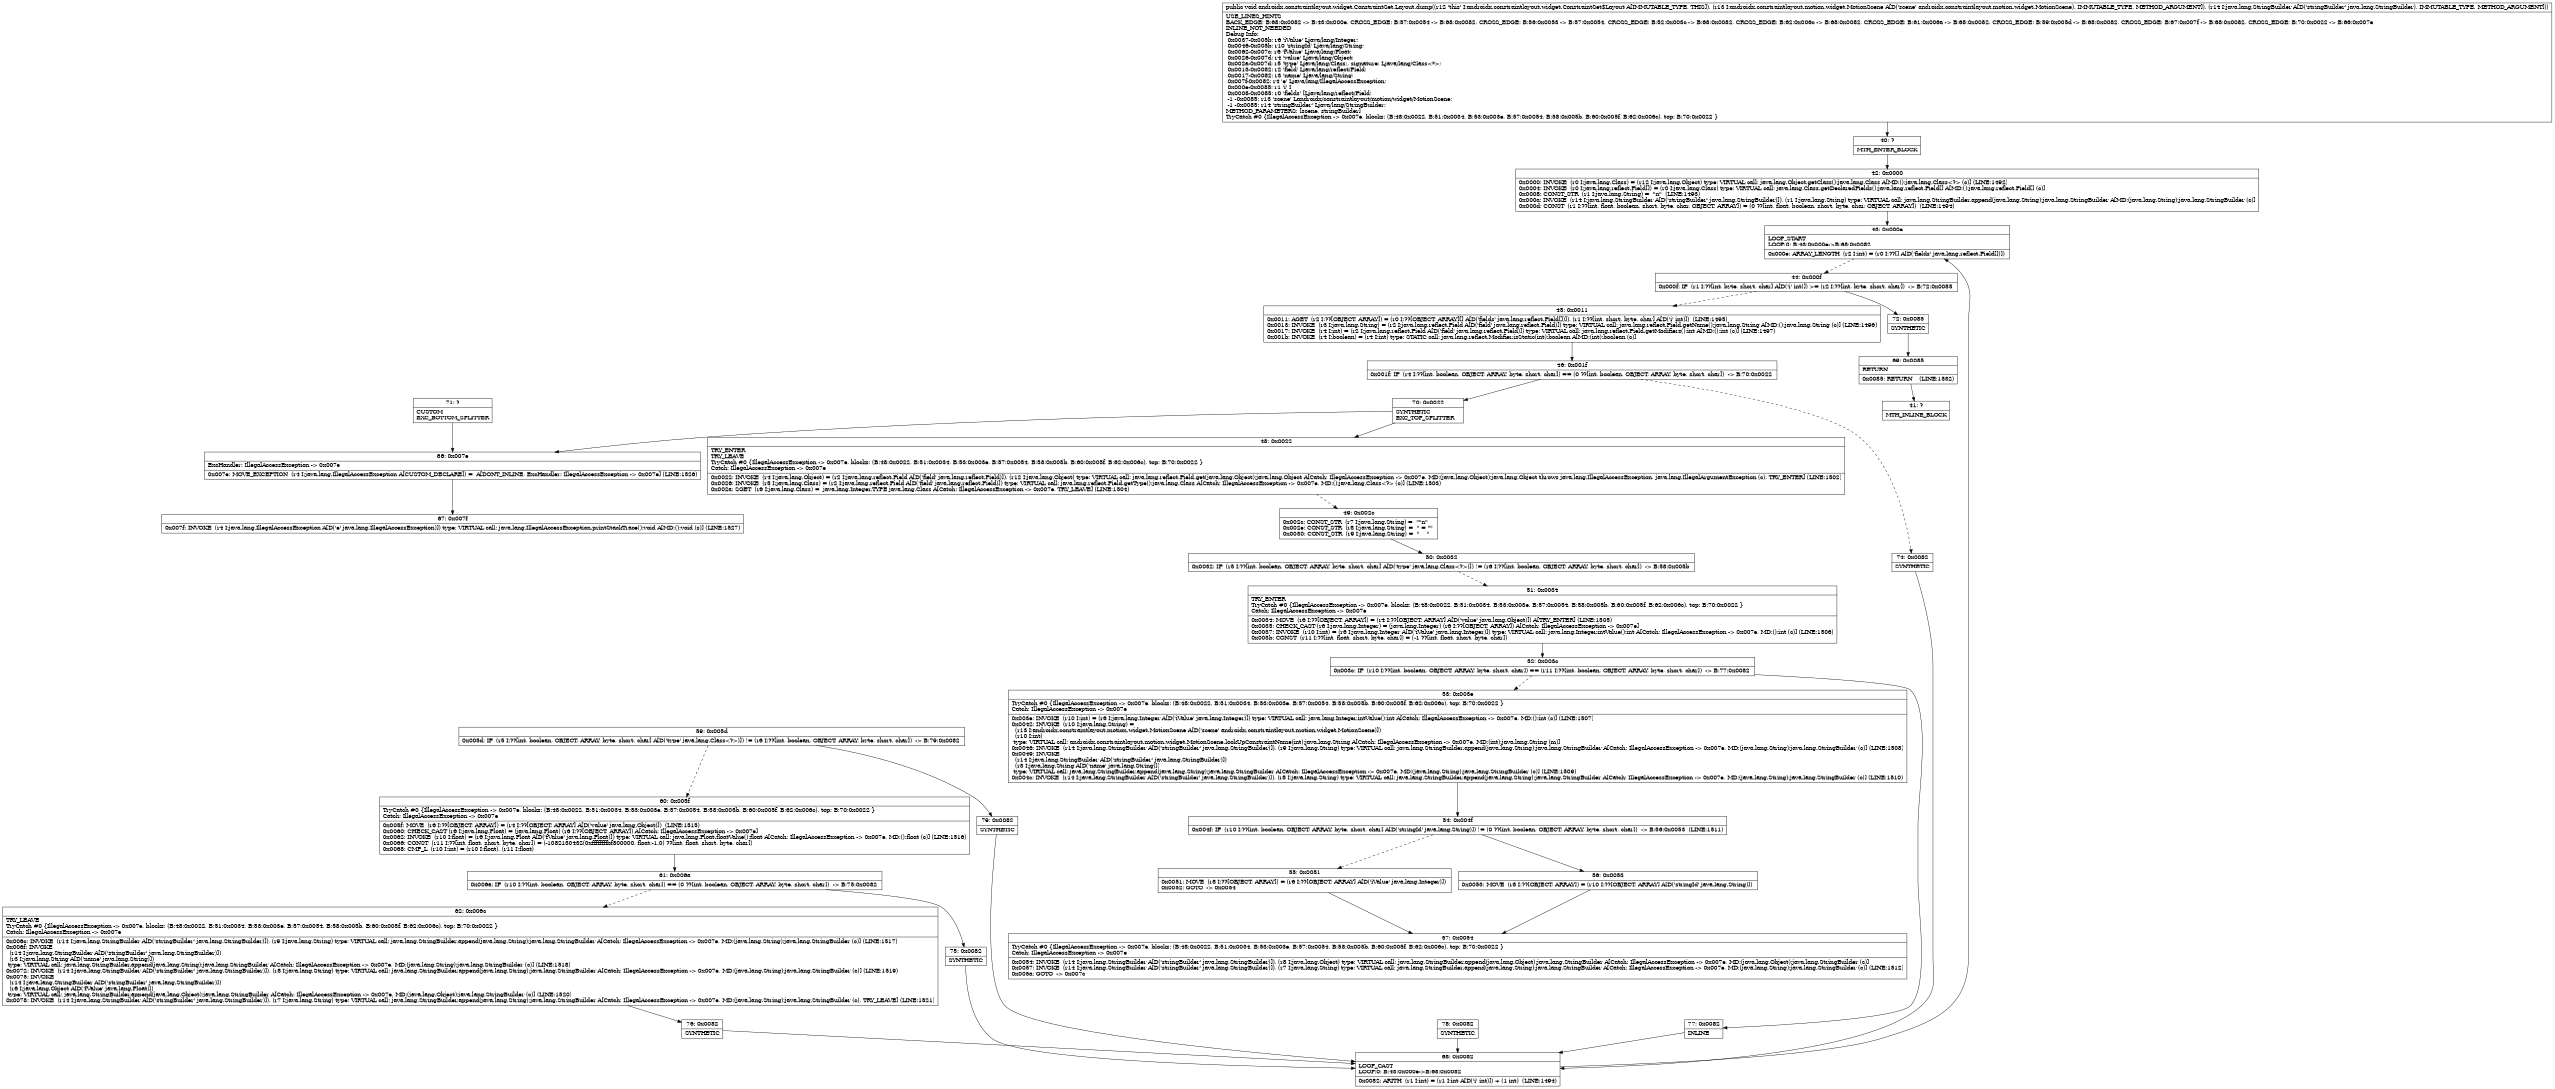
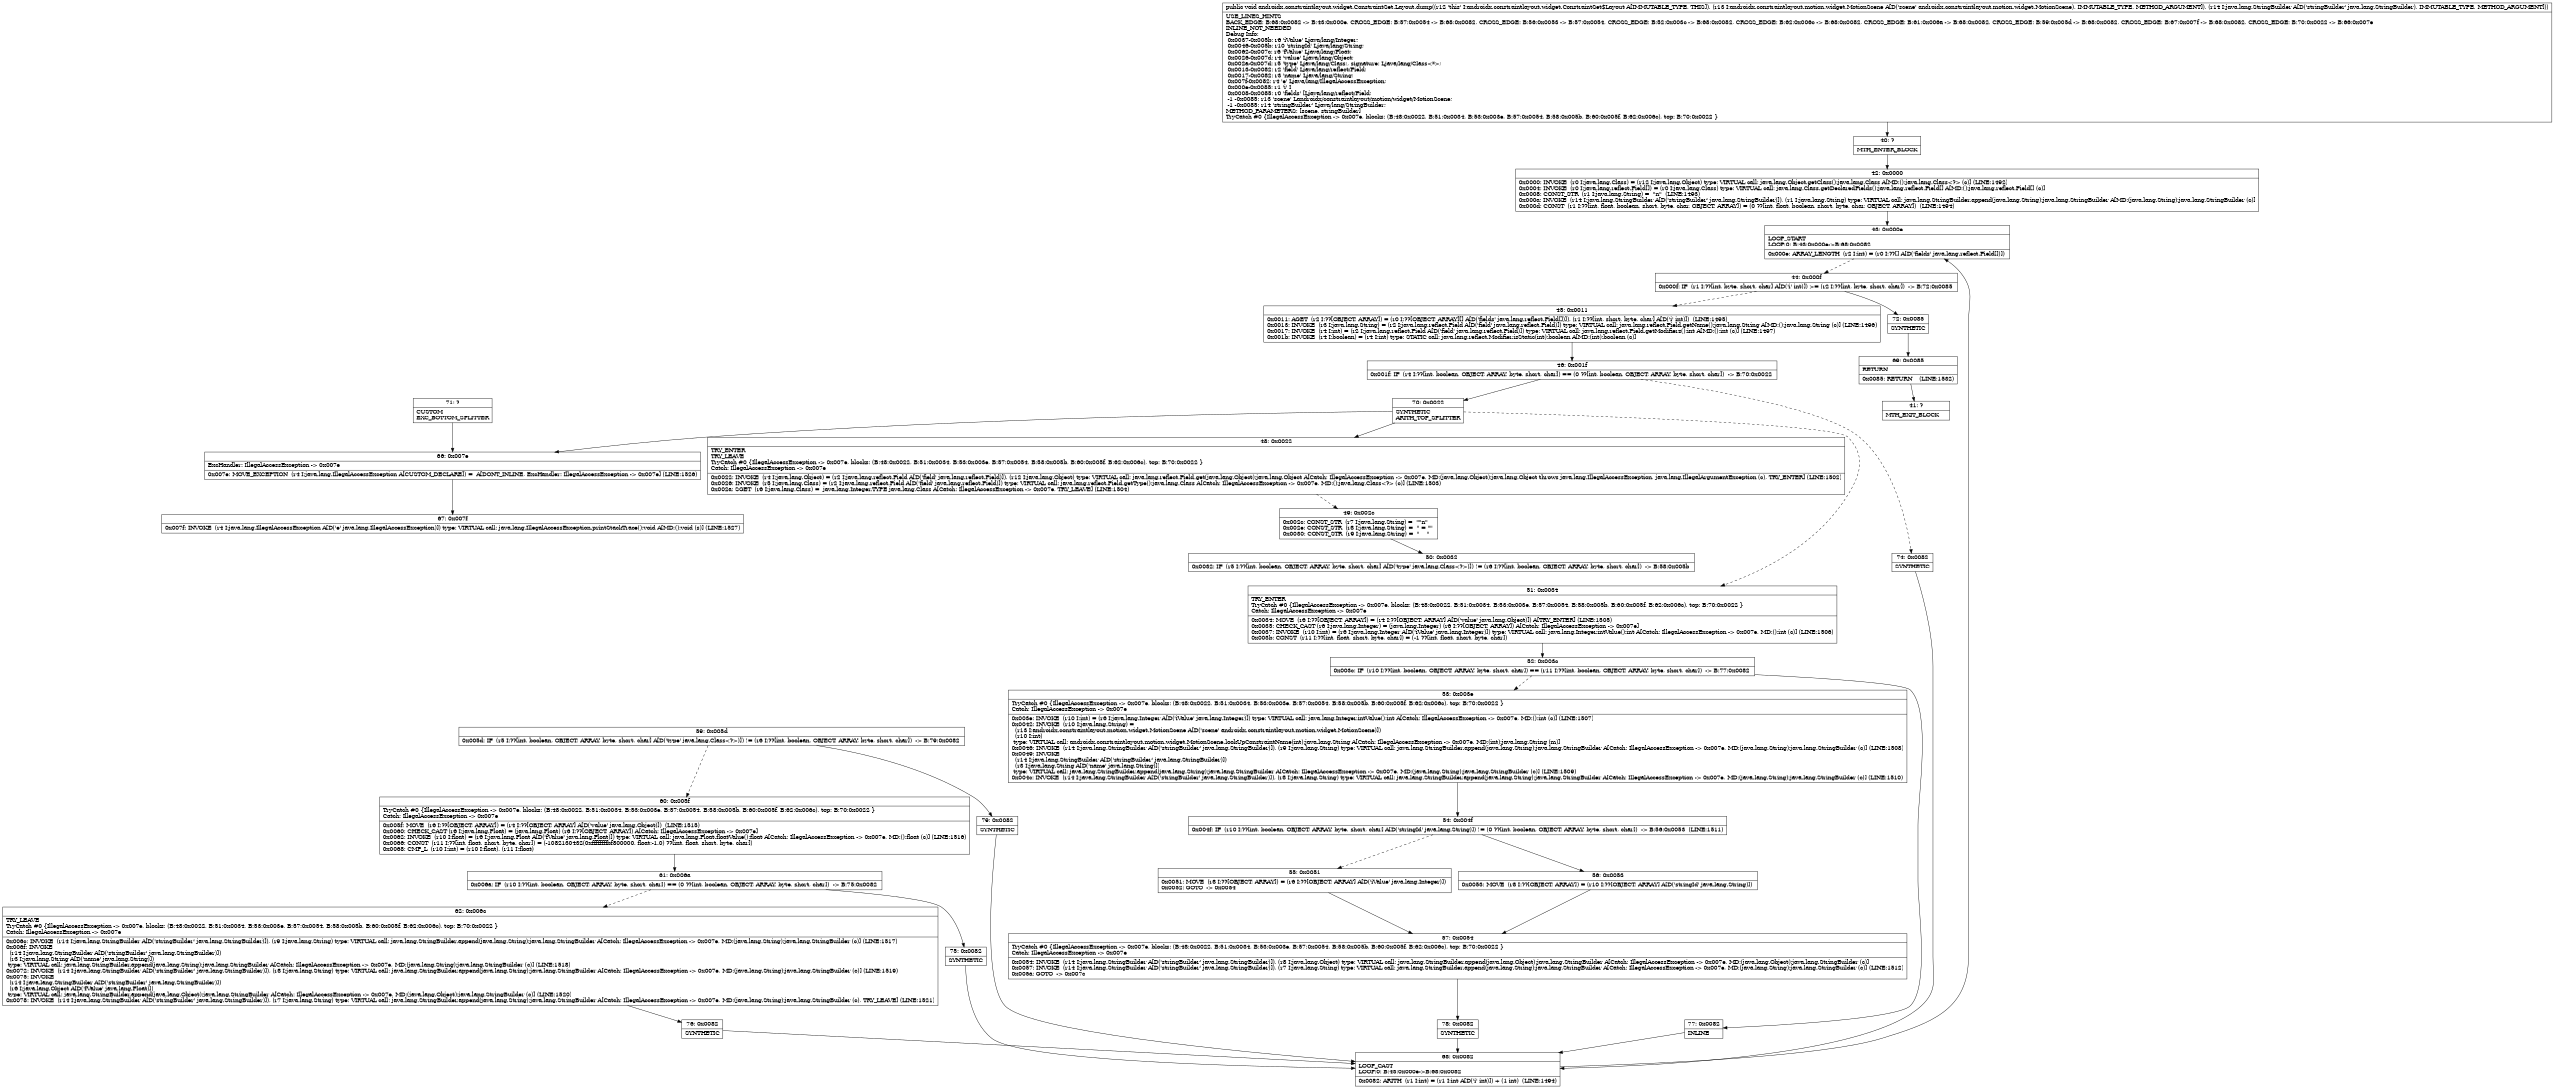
node "41: ?": text "MTH_INLINE_BLOCK" -> "MTH_EXIT_BLOCK"
node "70: 0x0022": text "EXC_TOP_SPLITTER" -> "ARITH_TOP_SPLITTER"
edge "50: 0x0032" -> "51: 0x0034": now "70: 0x0022" -> "51: 0x0034"
edge "57: 0x0054" -> "78: 0x0082": added
